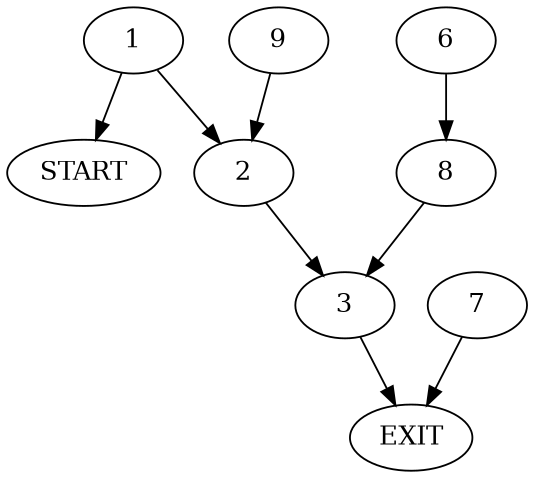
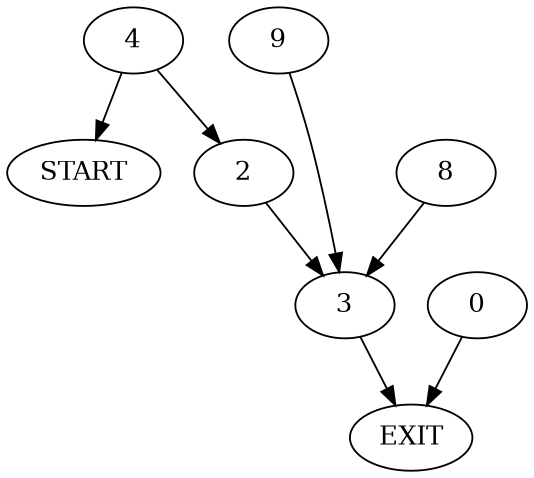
node "1": label "1" -> "4"
node "6": removed
edge "9" -> "2": now "9" -> "3"
node "7": label "7" -> "0"
